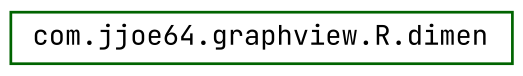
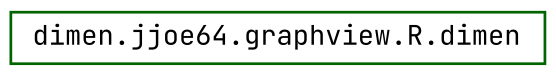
node "com.jjoe64.graphview.R.dimen": label "com.jjoe64.graphview.R.dimen" -> "dimen.jjoe64.graphview.R.dimen"
